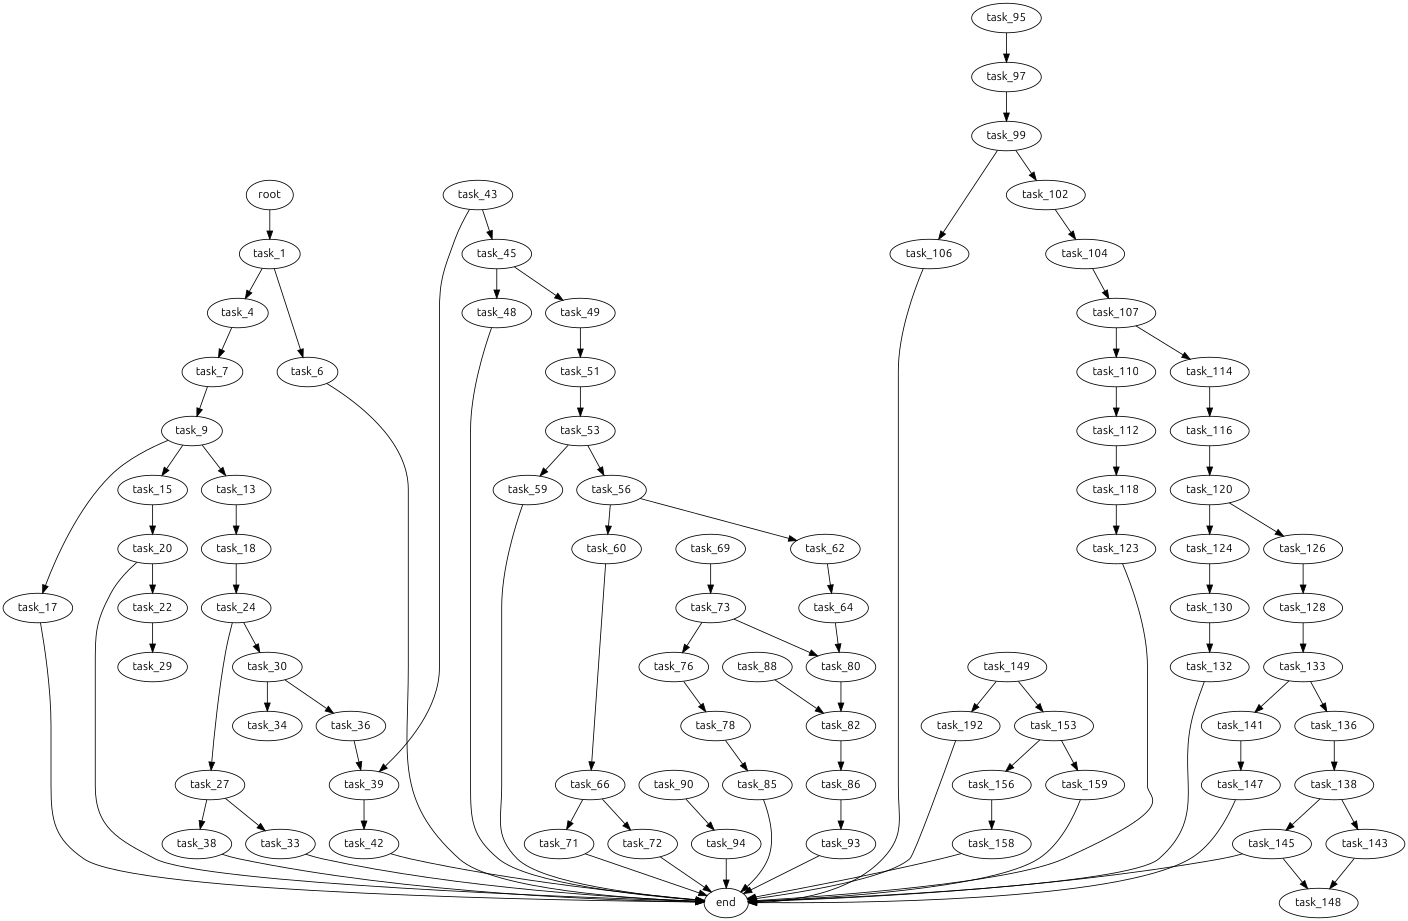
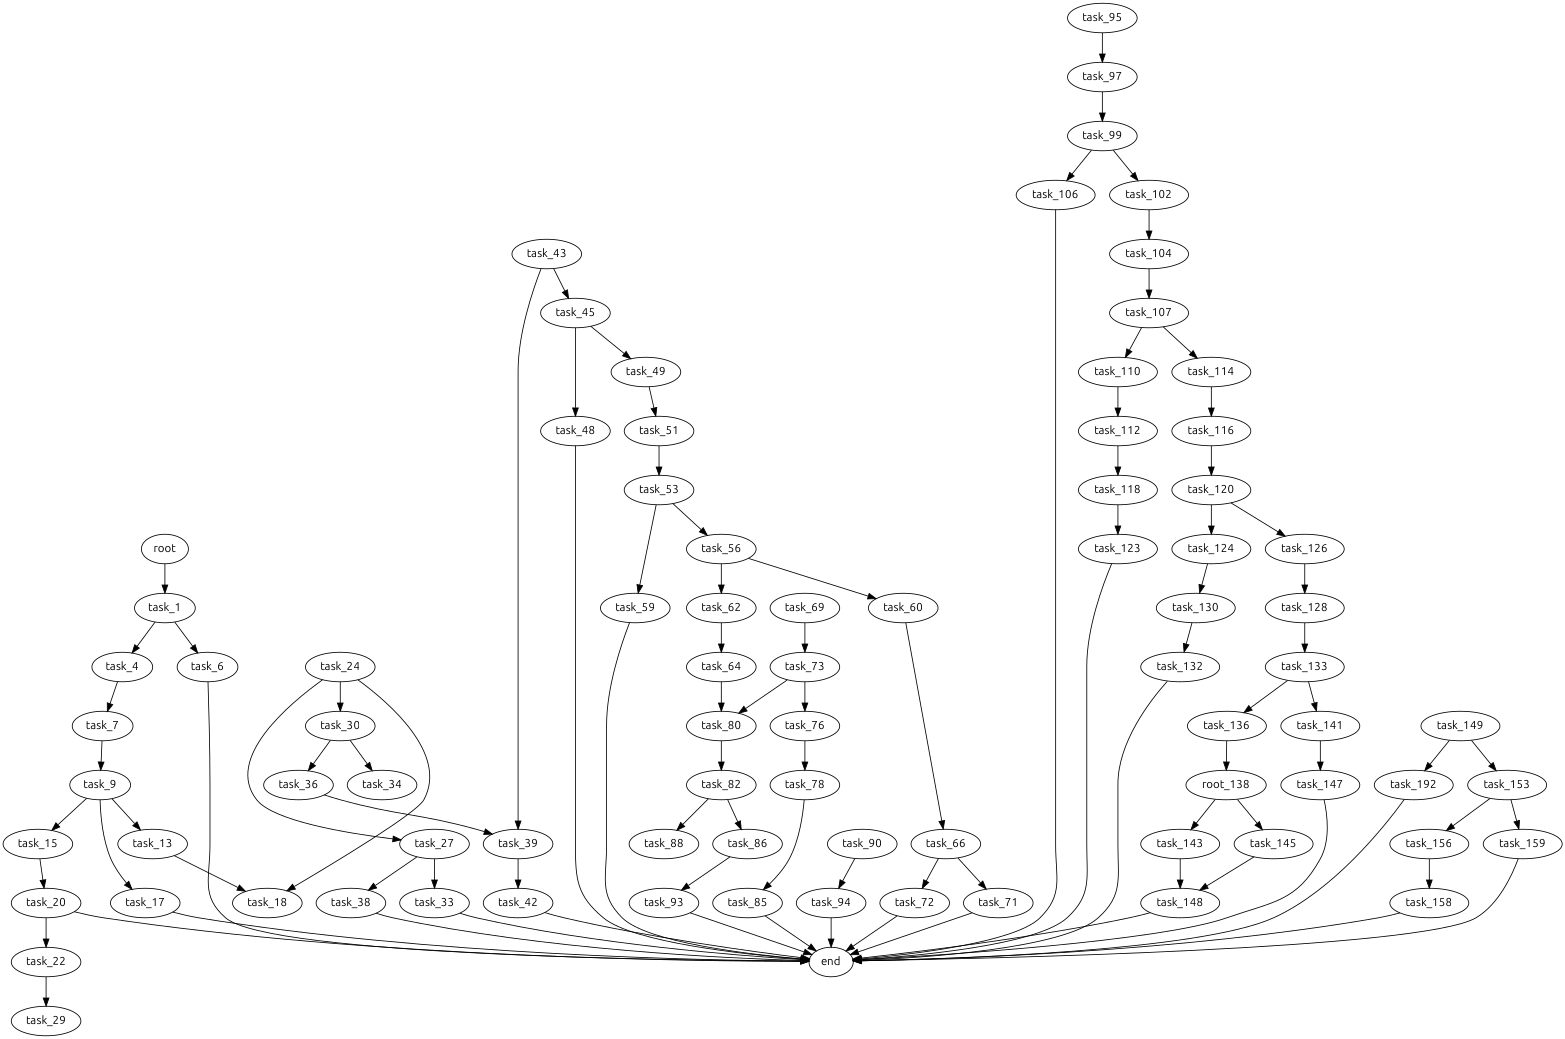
edge "task_18" -> "task_24": reversed
edge "task_88" -> "task_82": reversed
node "task_138": label "task_138" -> "root_138"
edge "task_145" -> "end": now "task_148" -> "end"
